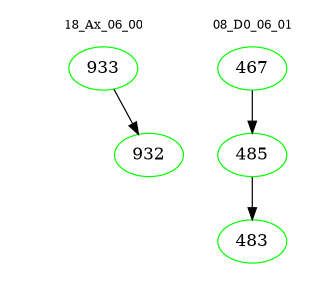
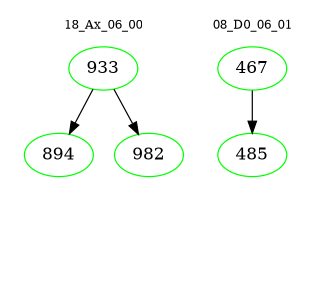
node "894": added
node "932": label "932" -> "982"
node "483": removed
